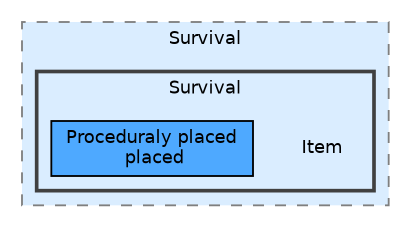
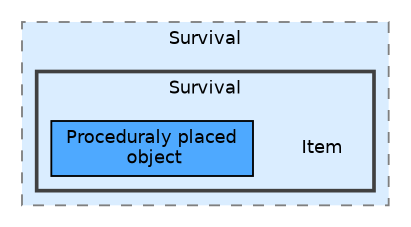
node "Proceduraly placed placed": label "Proceduraly placed placed" -> "Proceduraly placed object"
